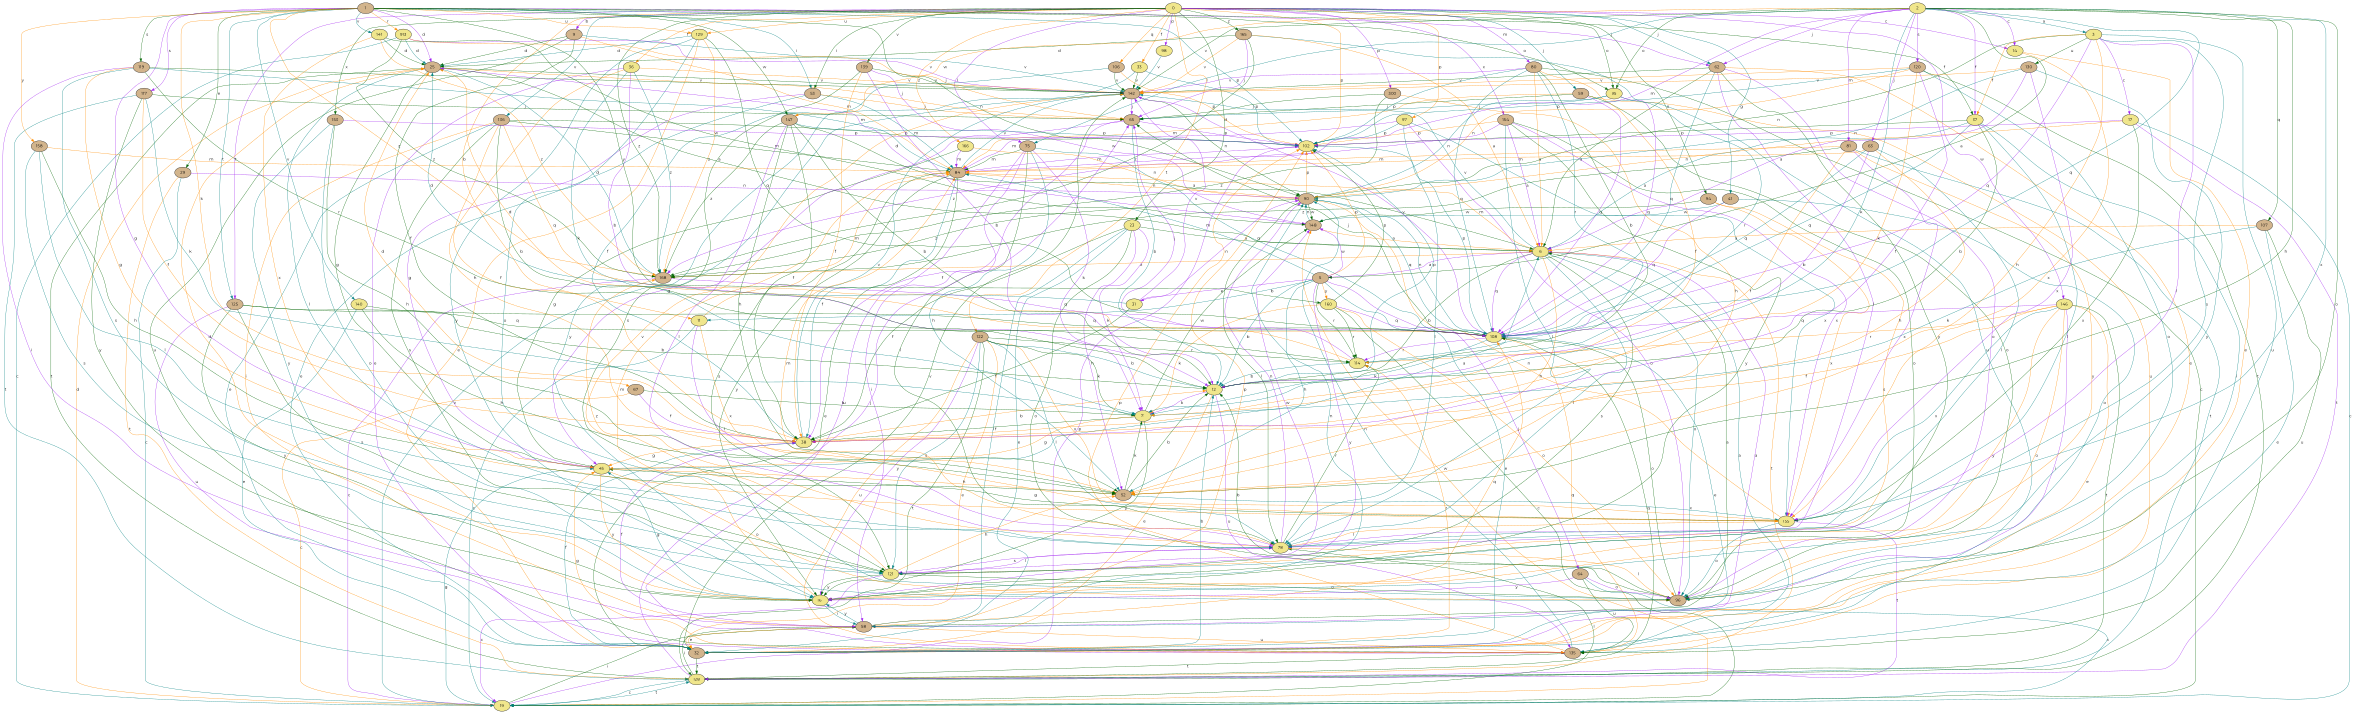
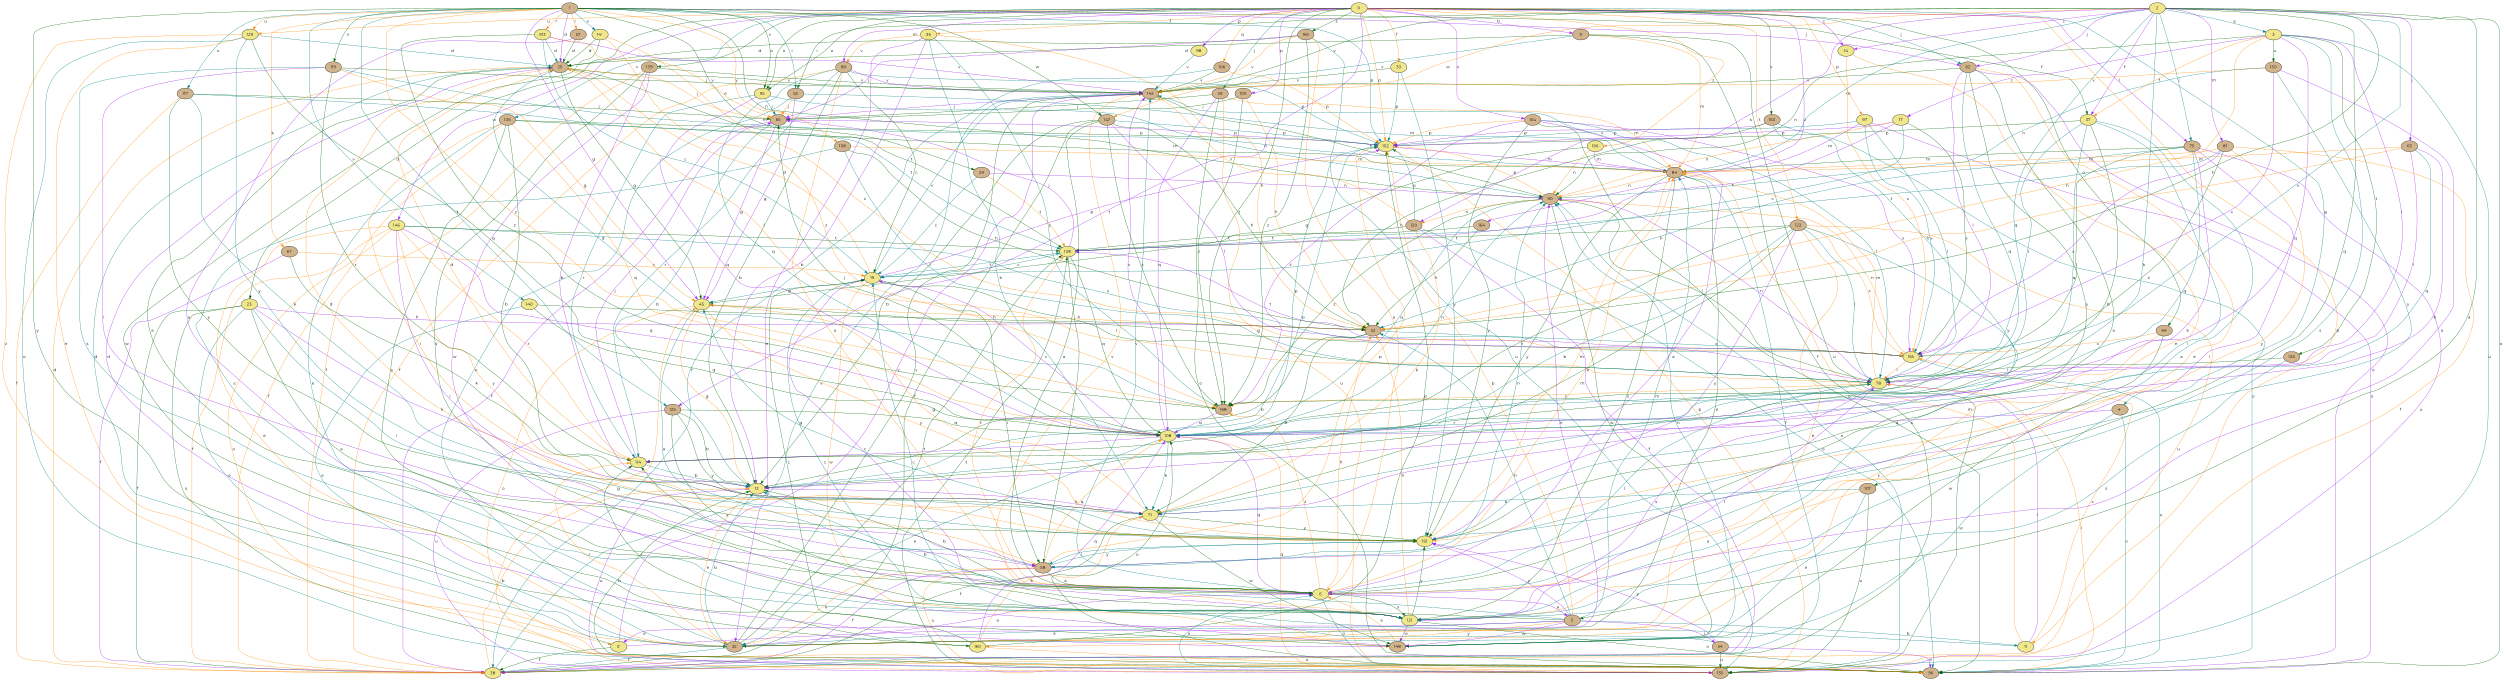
edge "1" -> "117": color purple -> teal
node "57": added
edge "36" -> "142": now "36" -> "80"
node "300": label "300" -> "100"
edge "120" -> "90": reversed
edge "2" -> "84": color purple -> teal
edge "129" -> "168": now "129" -> "31"
node "164": added
node "126": added
edge "38" -> "45": now "12" -> "45"
edge "168" -> "19": now "108" -> "19"
edge "25" -> "78": color teal -> darkorange
edge "63" -> "78": color teal -> purple
